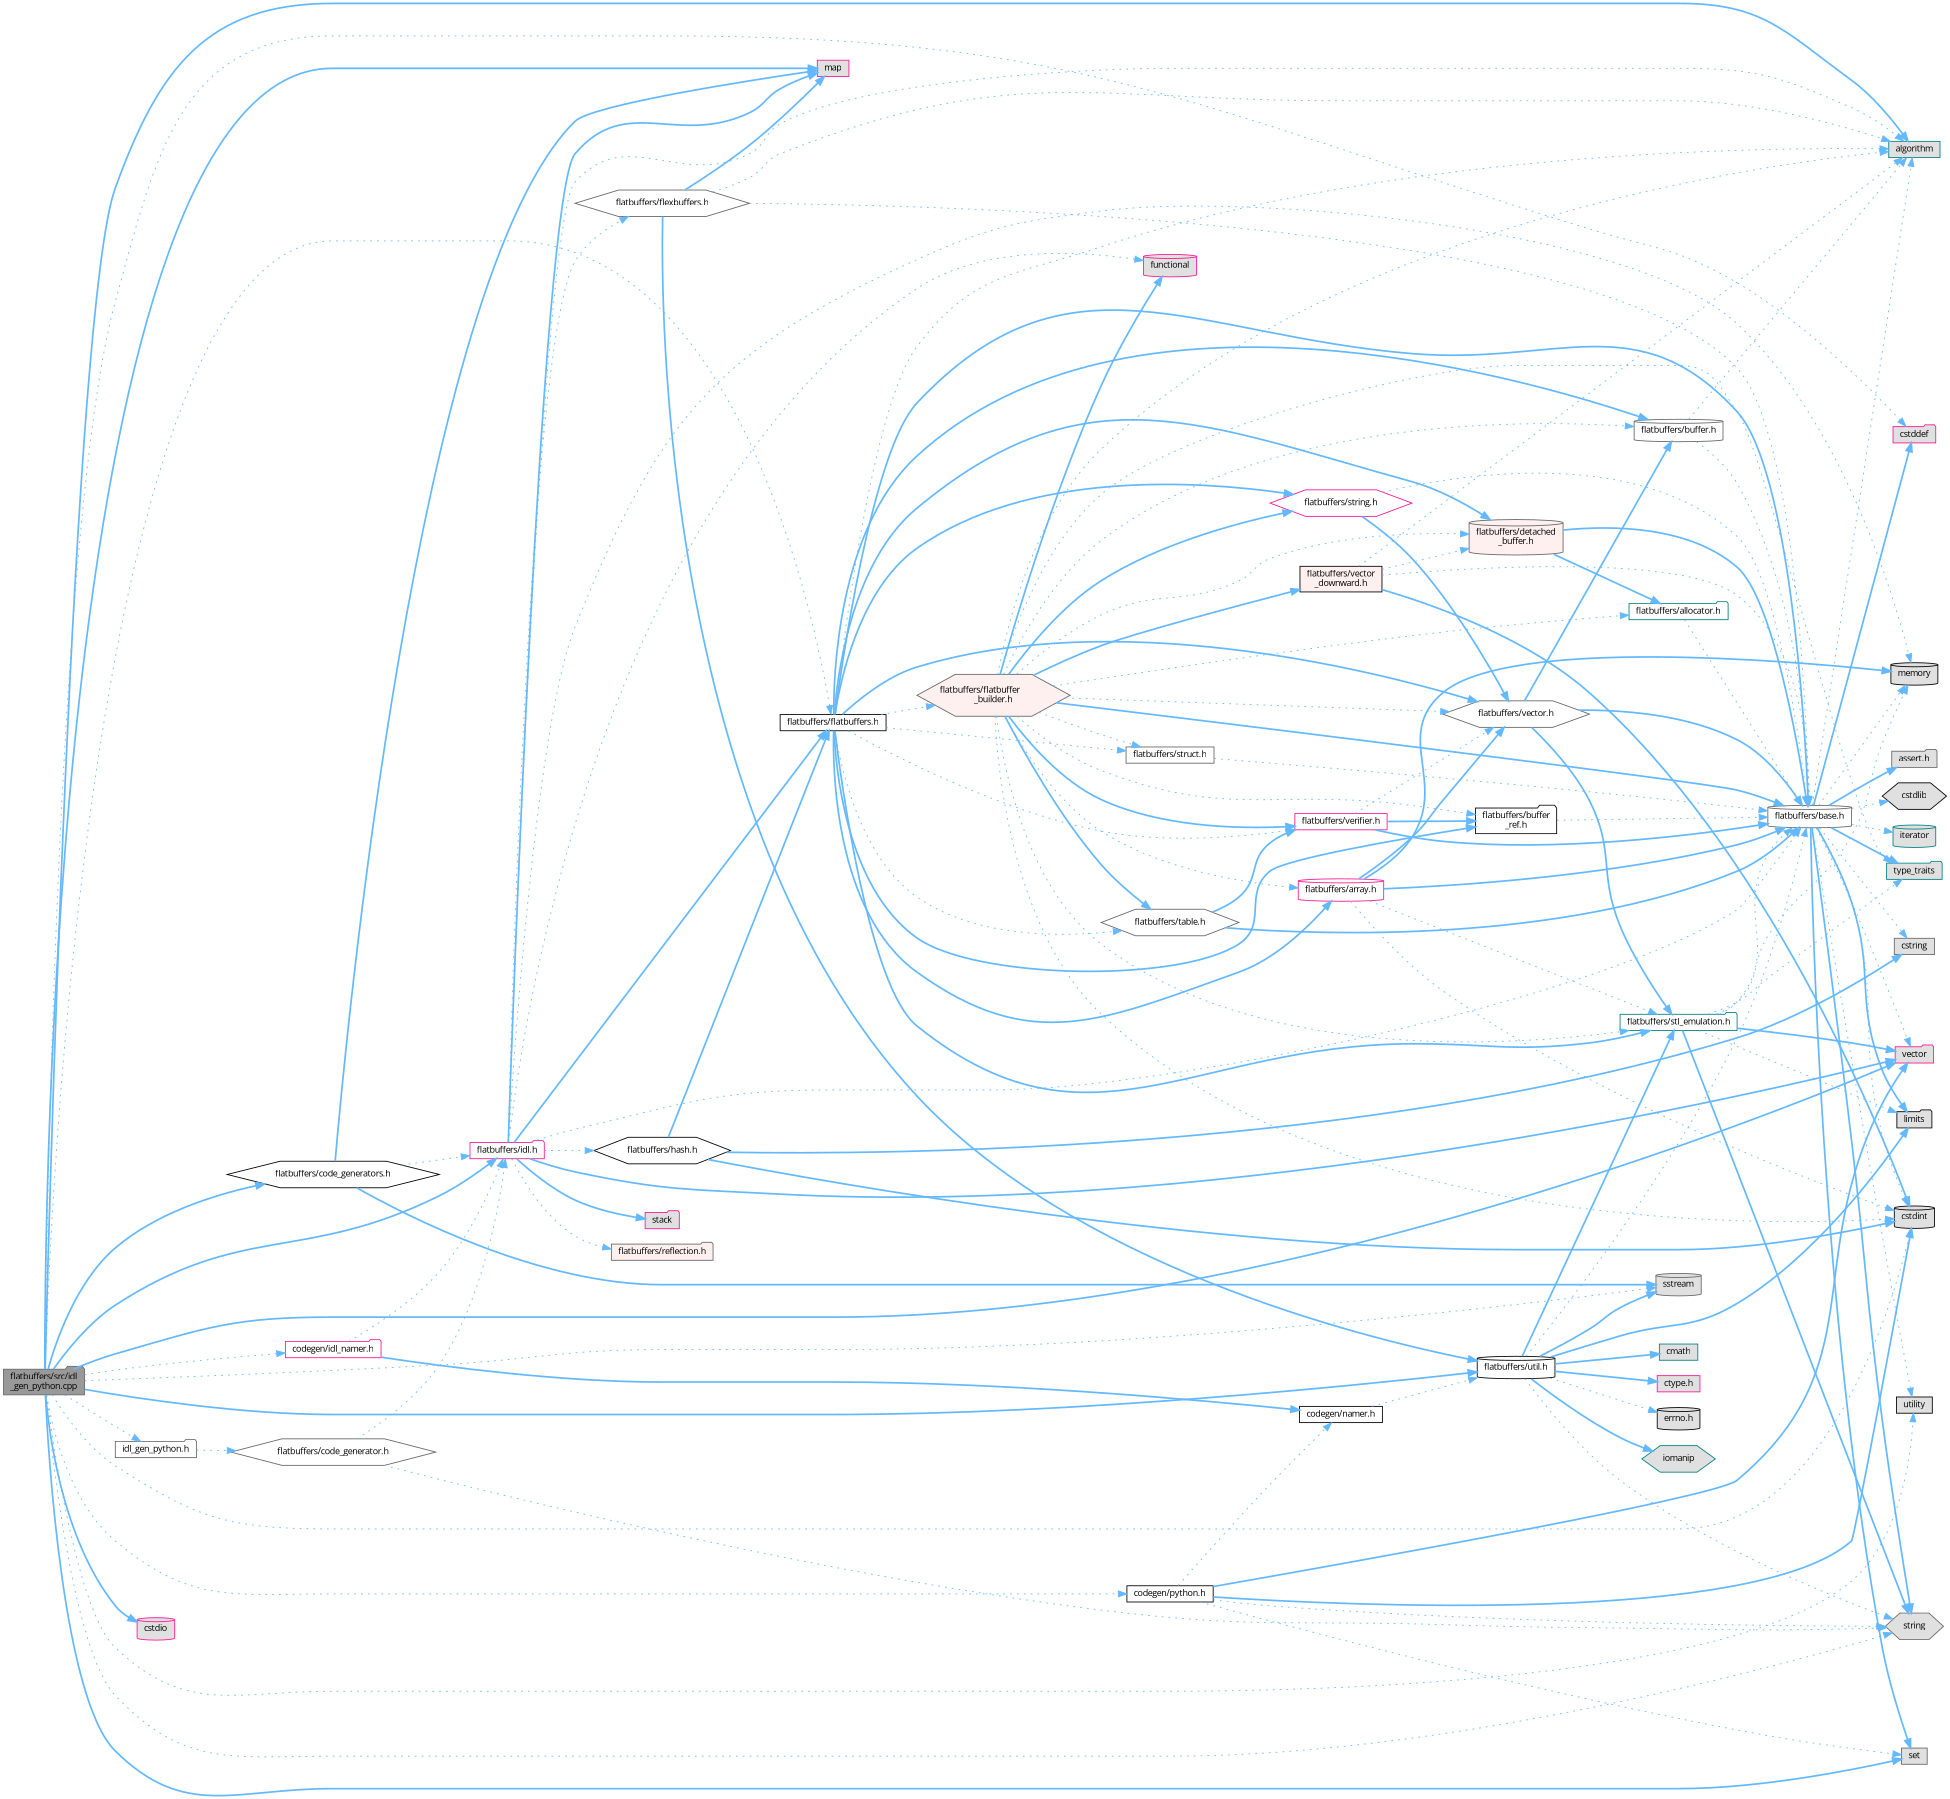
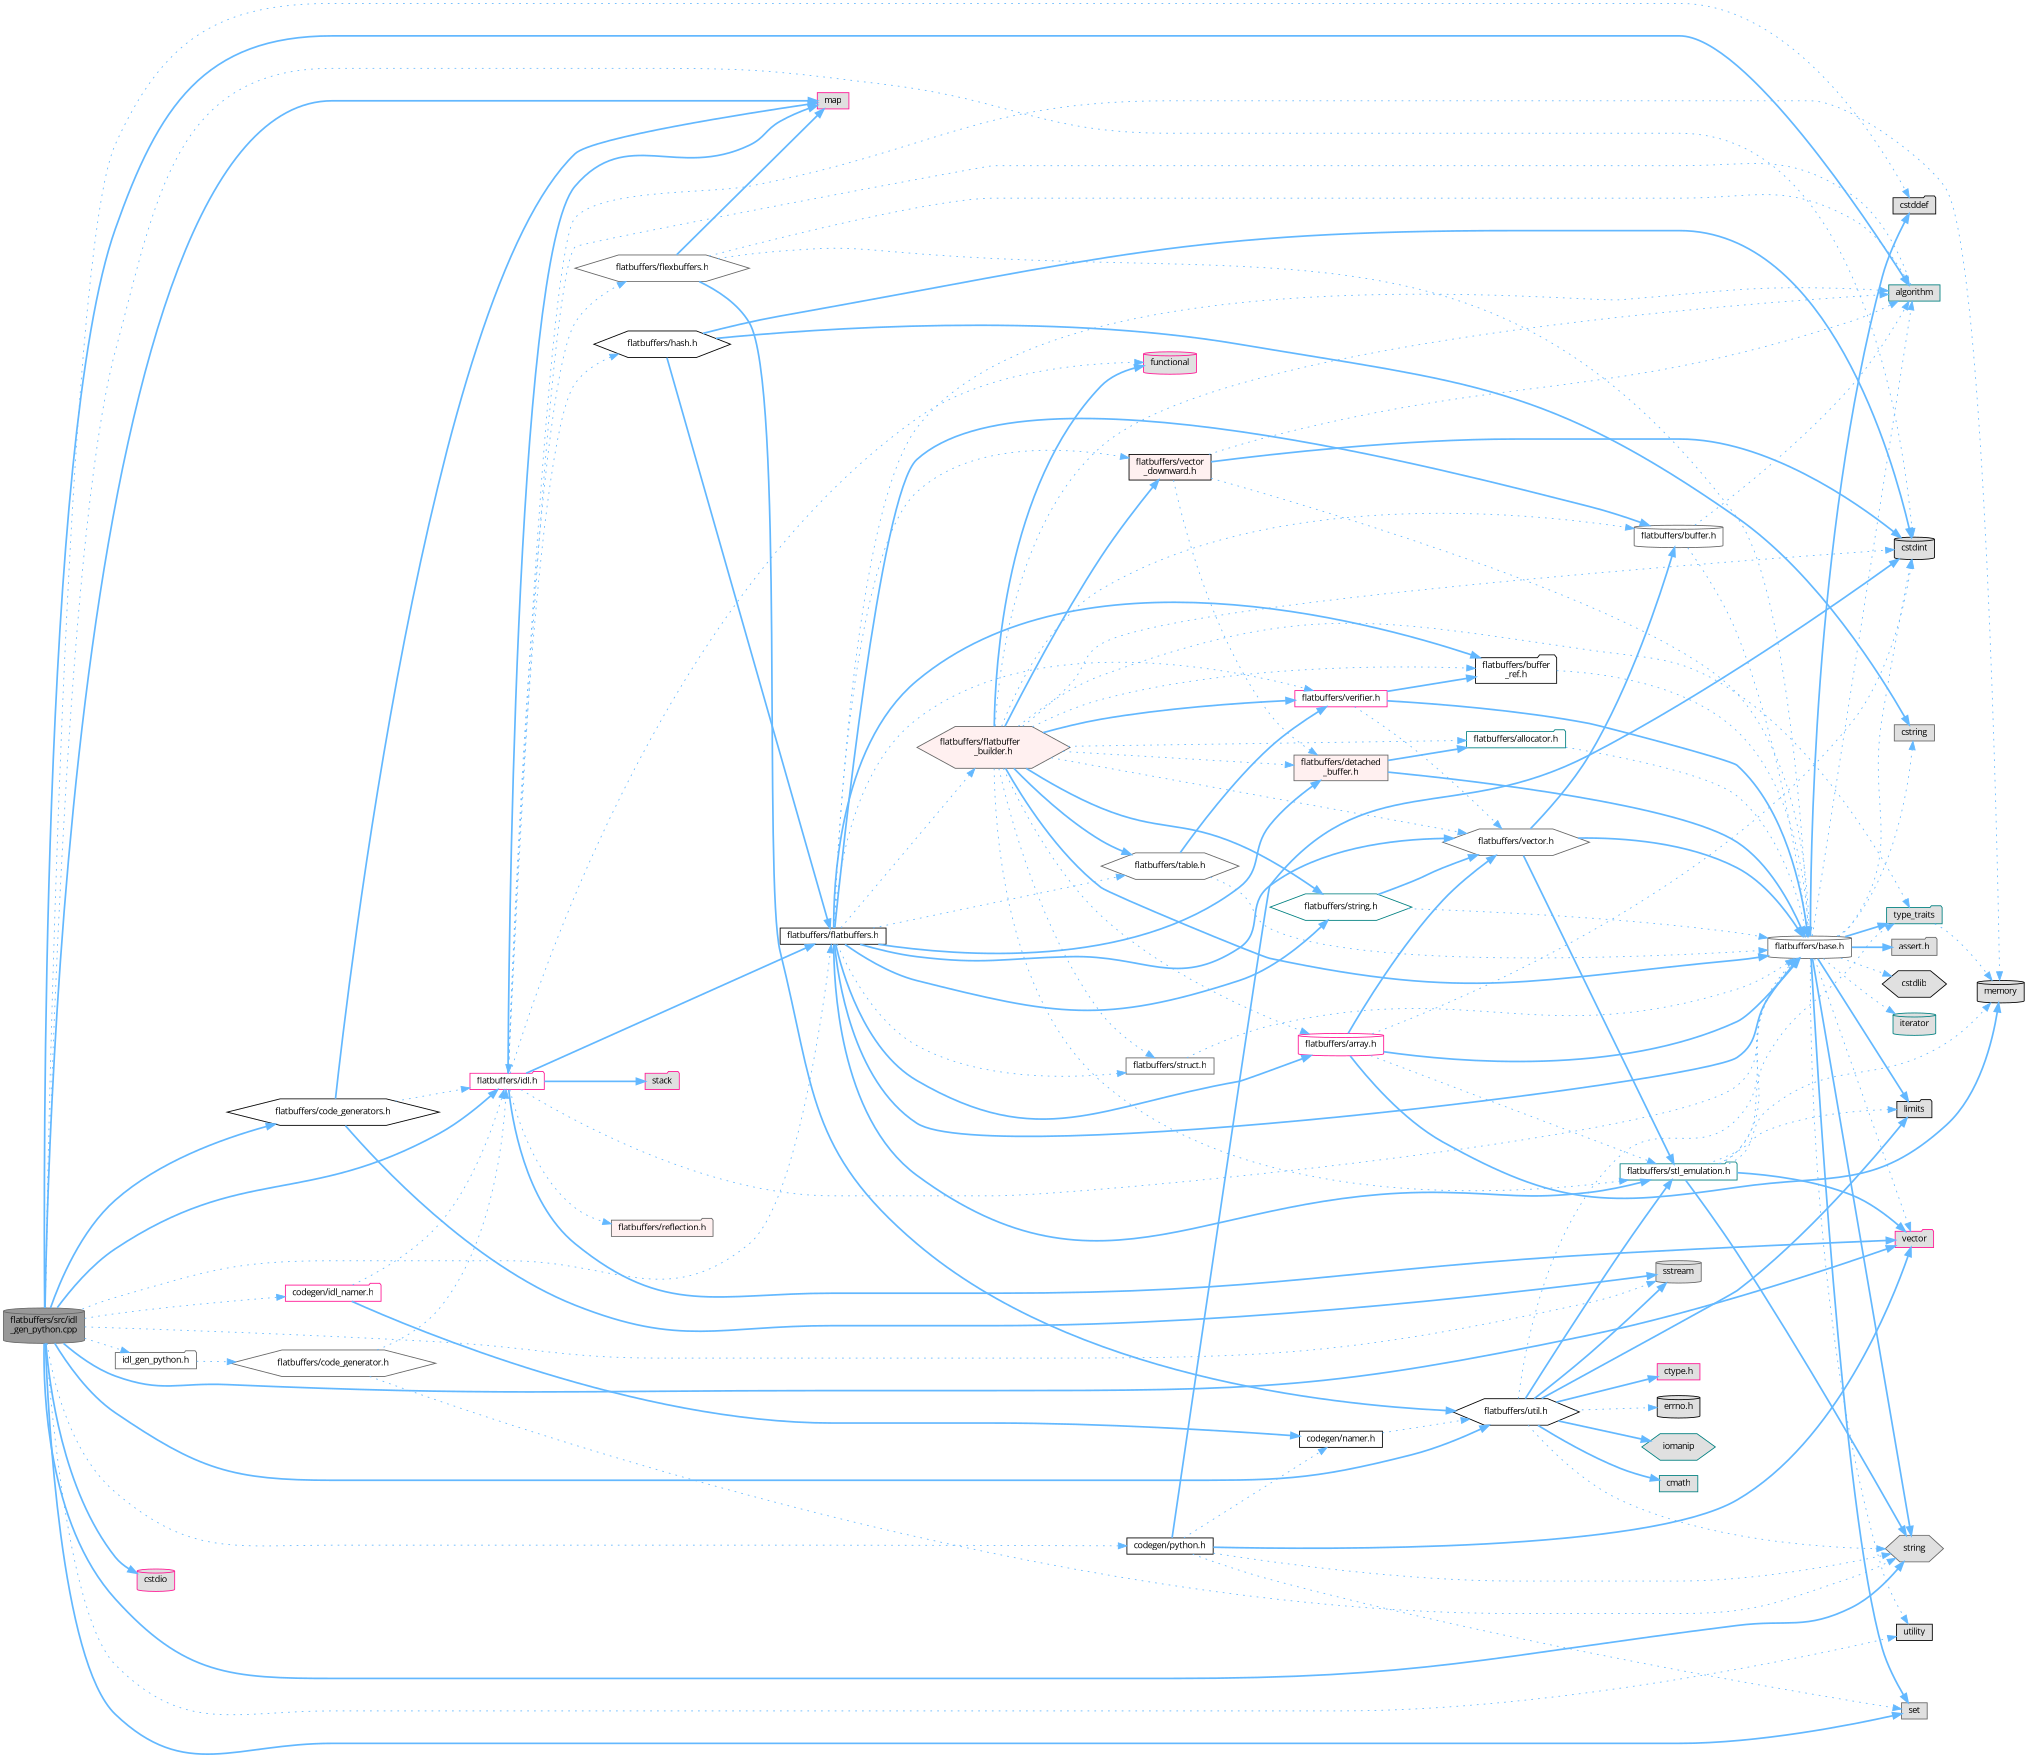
edge "flatbuffers/idl.h" -> "algorithm": reversed
node "cstddef": color deeppink -> black
node "flatbuffers/string.h": color deeppink -> teal
node "flatbuffers/detached _buffer.h": shape cylinder -> box
edge "flatbuffers/flatbuffers.h" -> "flatbuffers/vector _downward.h": added
edge "flatbuffers/base.h" -> "memory": now "type_traits" -> "memory"
edge "flatbuffers/table.h" -> "flatbuffers/base.h": style bold -> dotted
node "flatbuffers/util.h": shape cylinder -> hexagon
node "flatbuffers/src/idl _gen_python.cpp": shape folder -> cylinder
edge "flatbuffers/src/idl _gen_python.cpp" -> "string": style dotted -> bold
